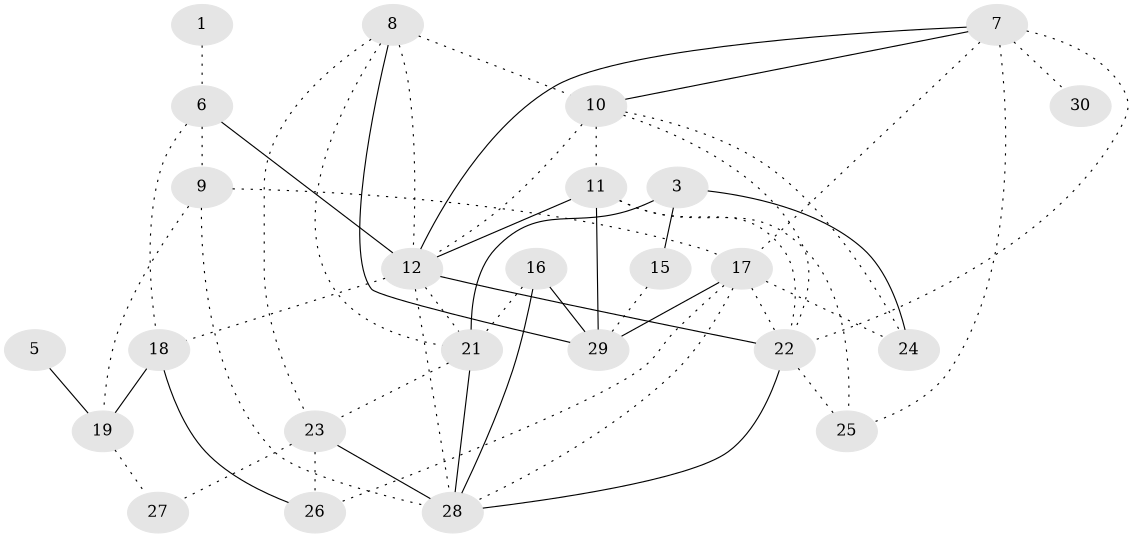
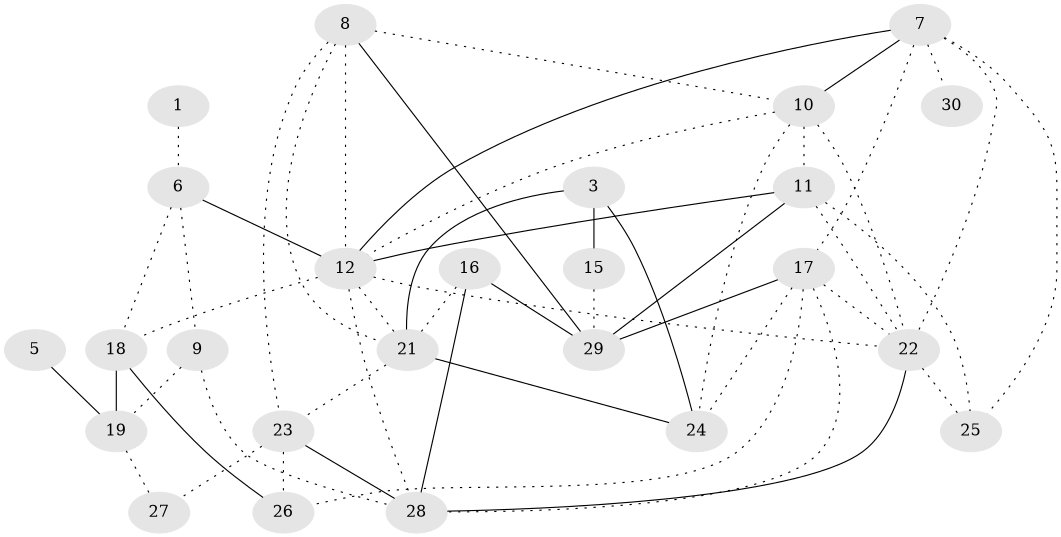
edge "9" -- "17": removed
edge "12" -- "22": style solid -> dotted
edge "21" -- "28": now "21" -- "24"
